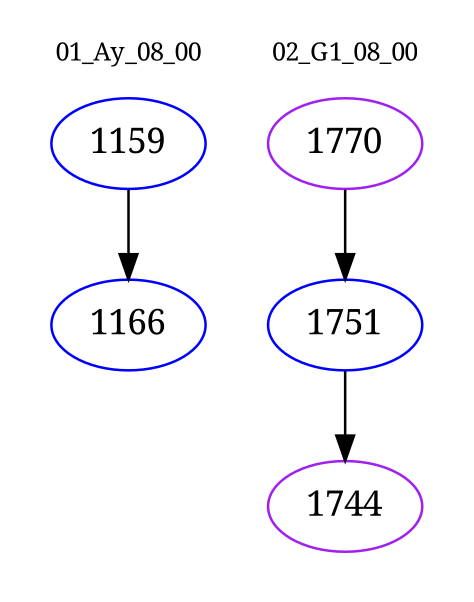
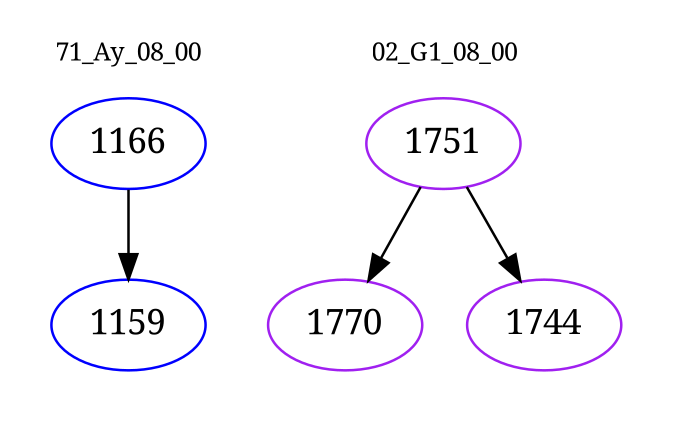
cluster "01_Ay_08_00": label "01_Ay_08_00" -> "71_Ay_08_00"
edge "1159" -> "1166": reversed
edge "1770" -> "1751": reversed
node "1751": color blue -> purple
